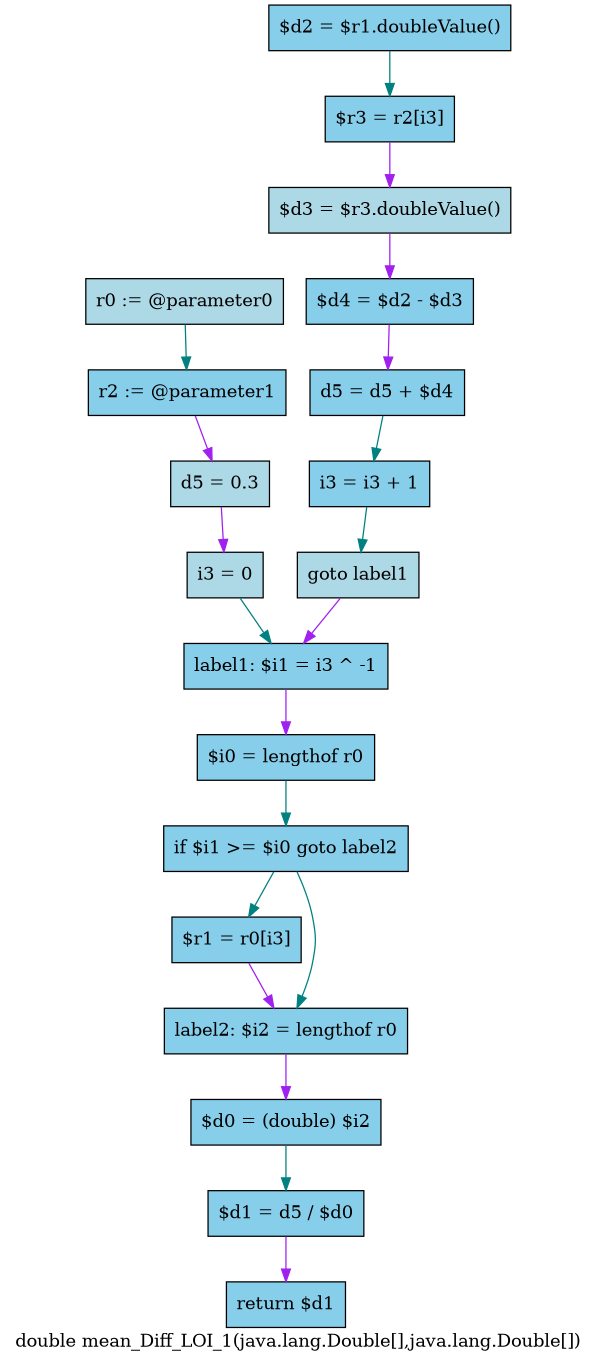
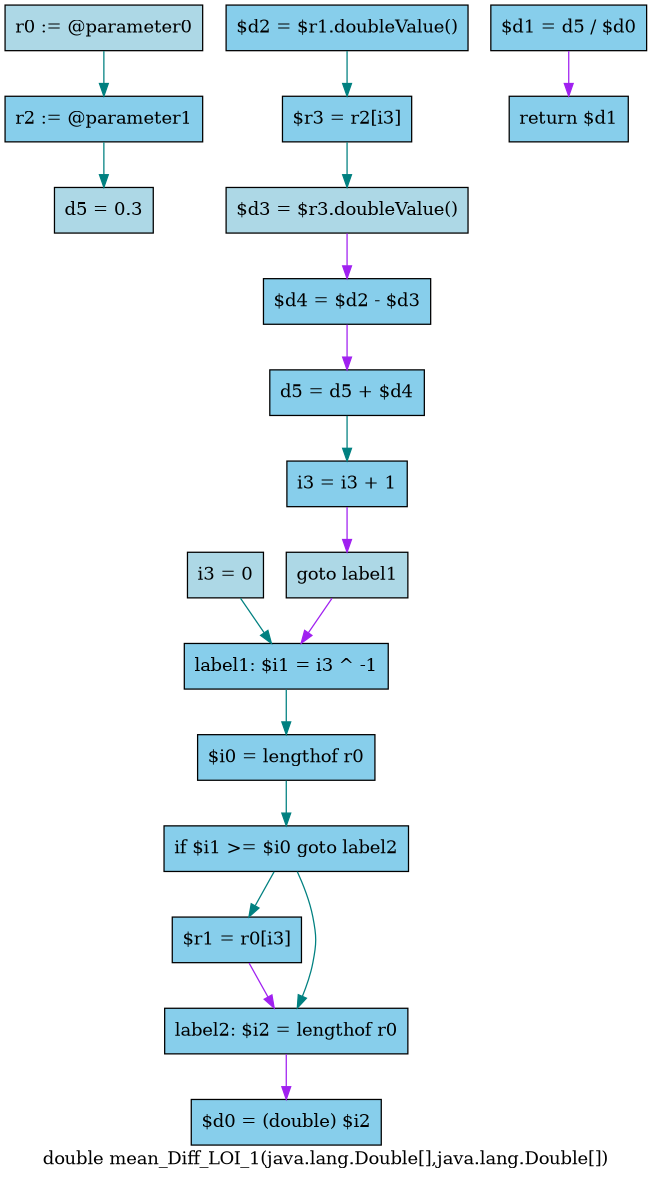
edge "$r3 = r2[i3]" -> "$d3 = $r3.doubleValue()": color purple -> teal
edge "r2 := @parameter1" -> "d5 = 0.3": color purple -> teal
edge "d5 = 0.3" -> "i3 = 0": removed
edge "i3 = i3 + 1" -> "goto label1": color teal -> purple
edge "label1: $i1 = i3 ^ -1" -> "$i0 = lengthof r0": color purple -> teal
edge "$d0 = (double) $i2" -> "$d1 = d5 / $d0": removed
